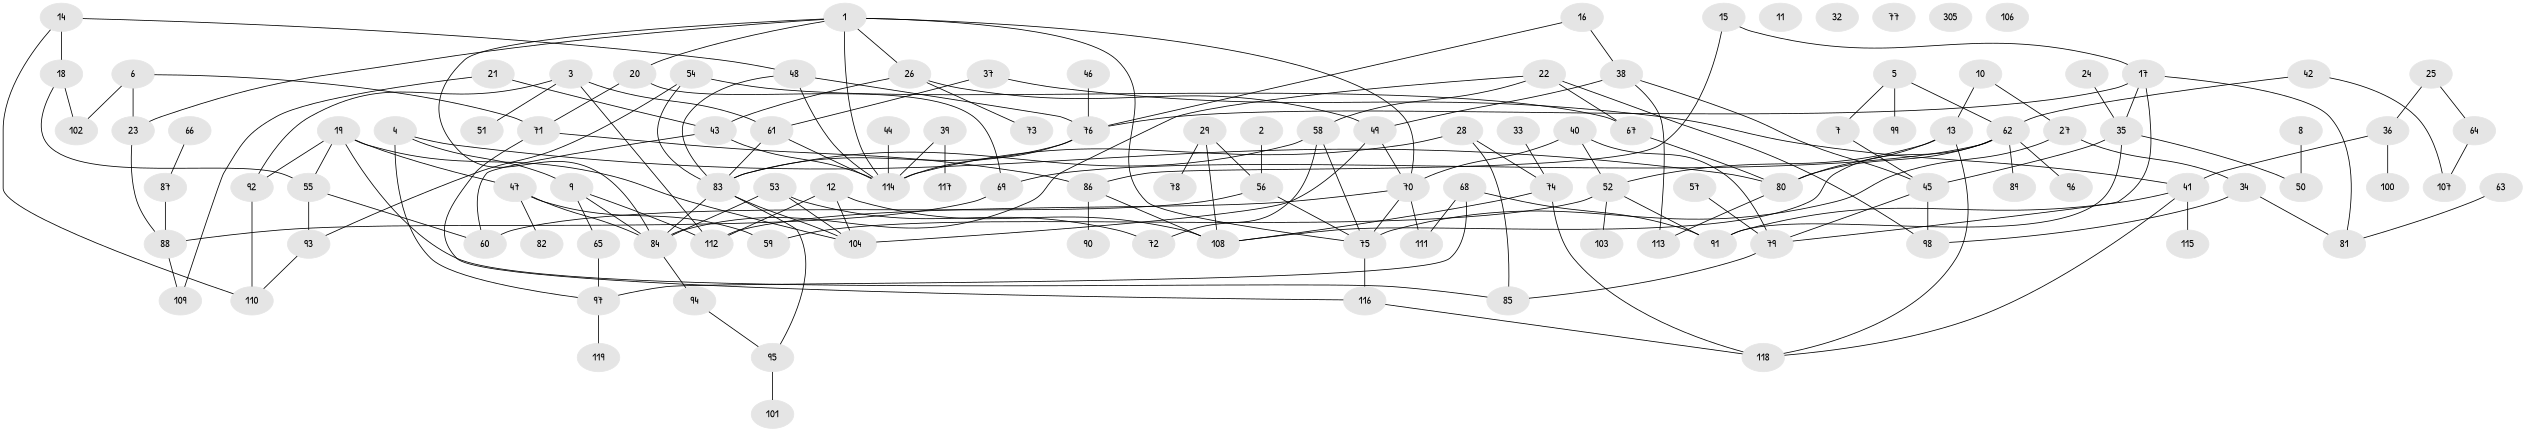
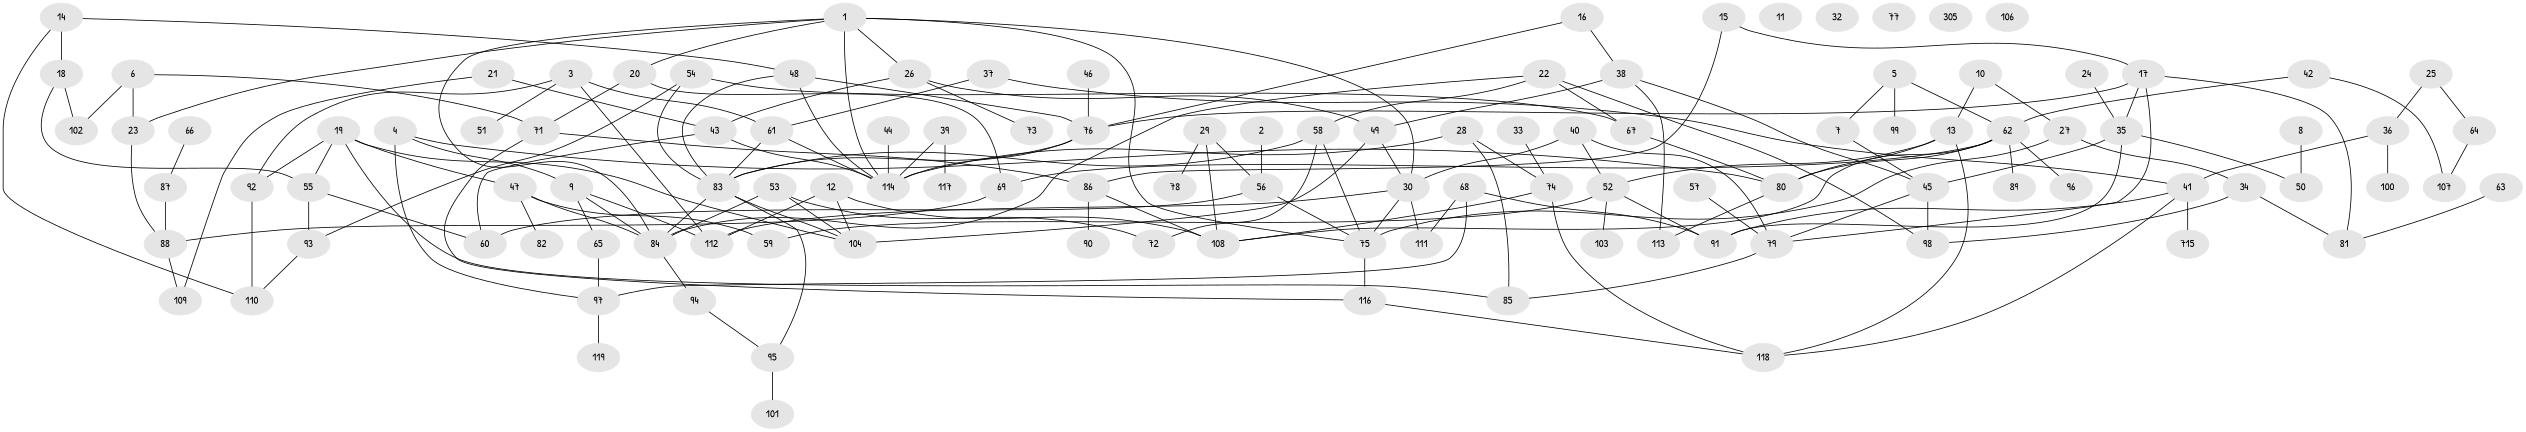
node "70": label "70" -> "30"
node "115": label "115" -> "715"
